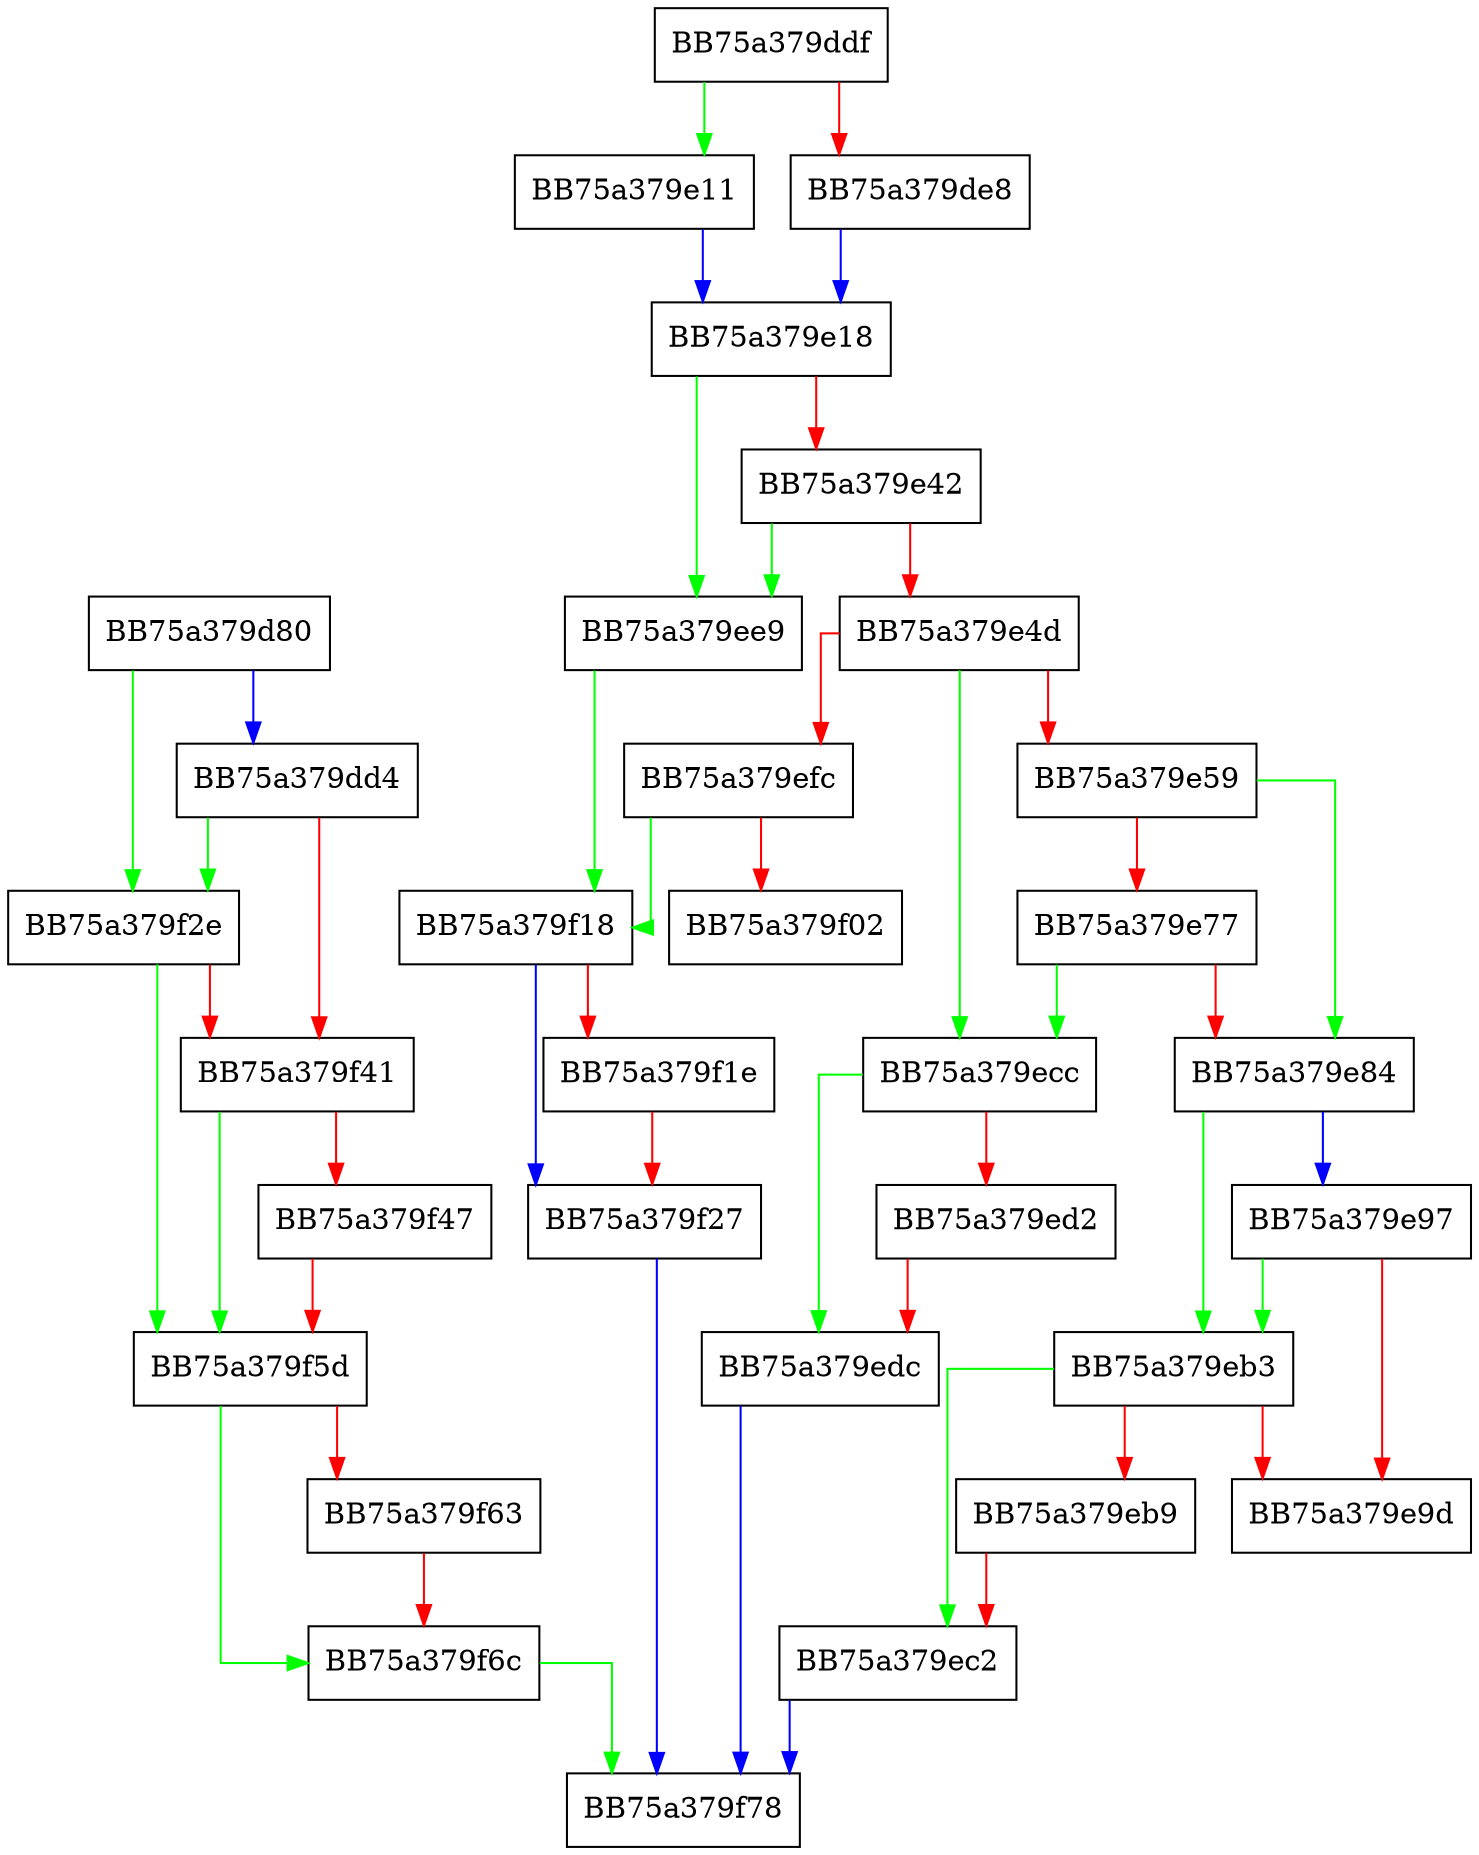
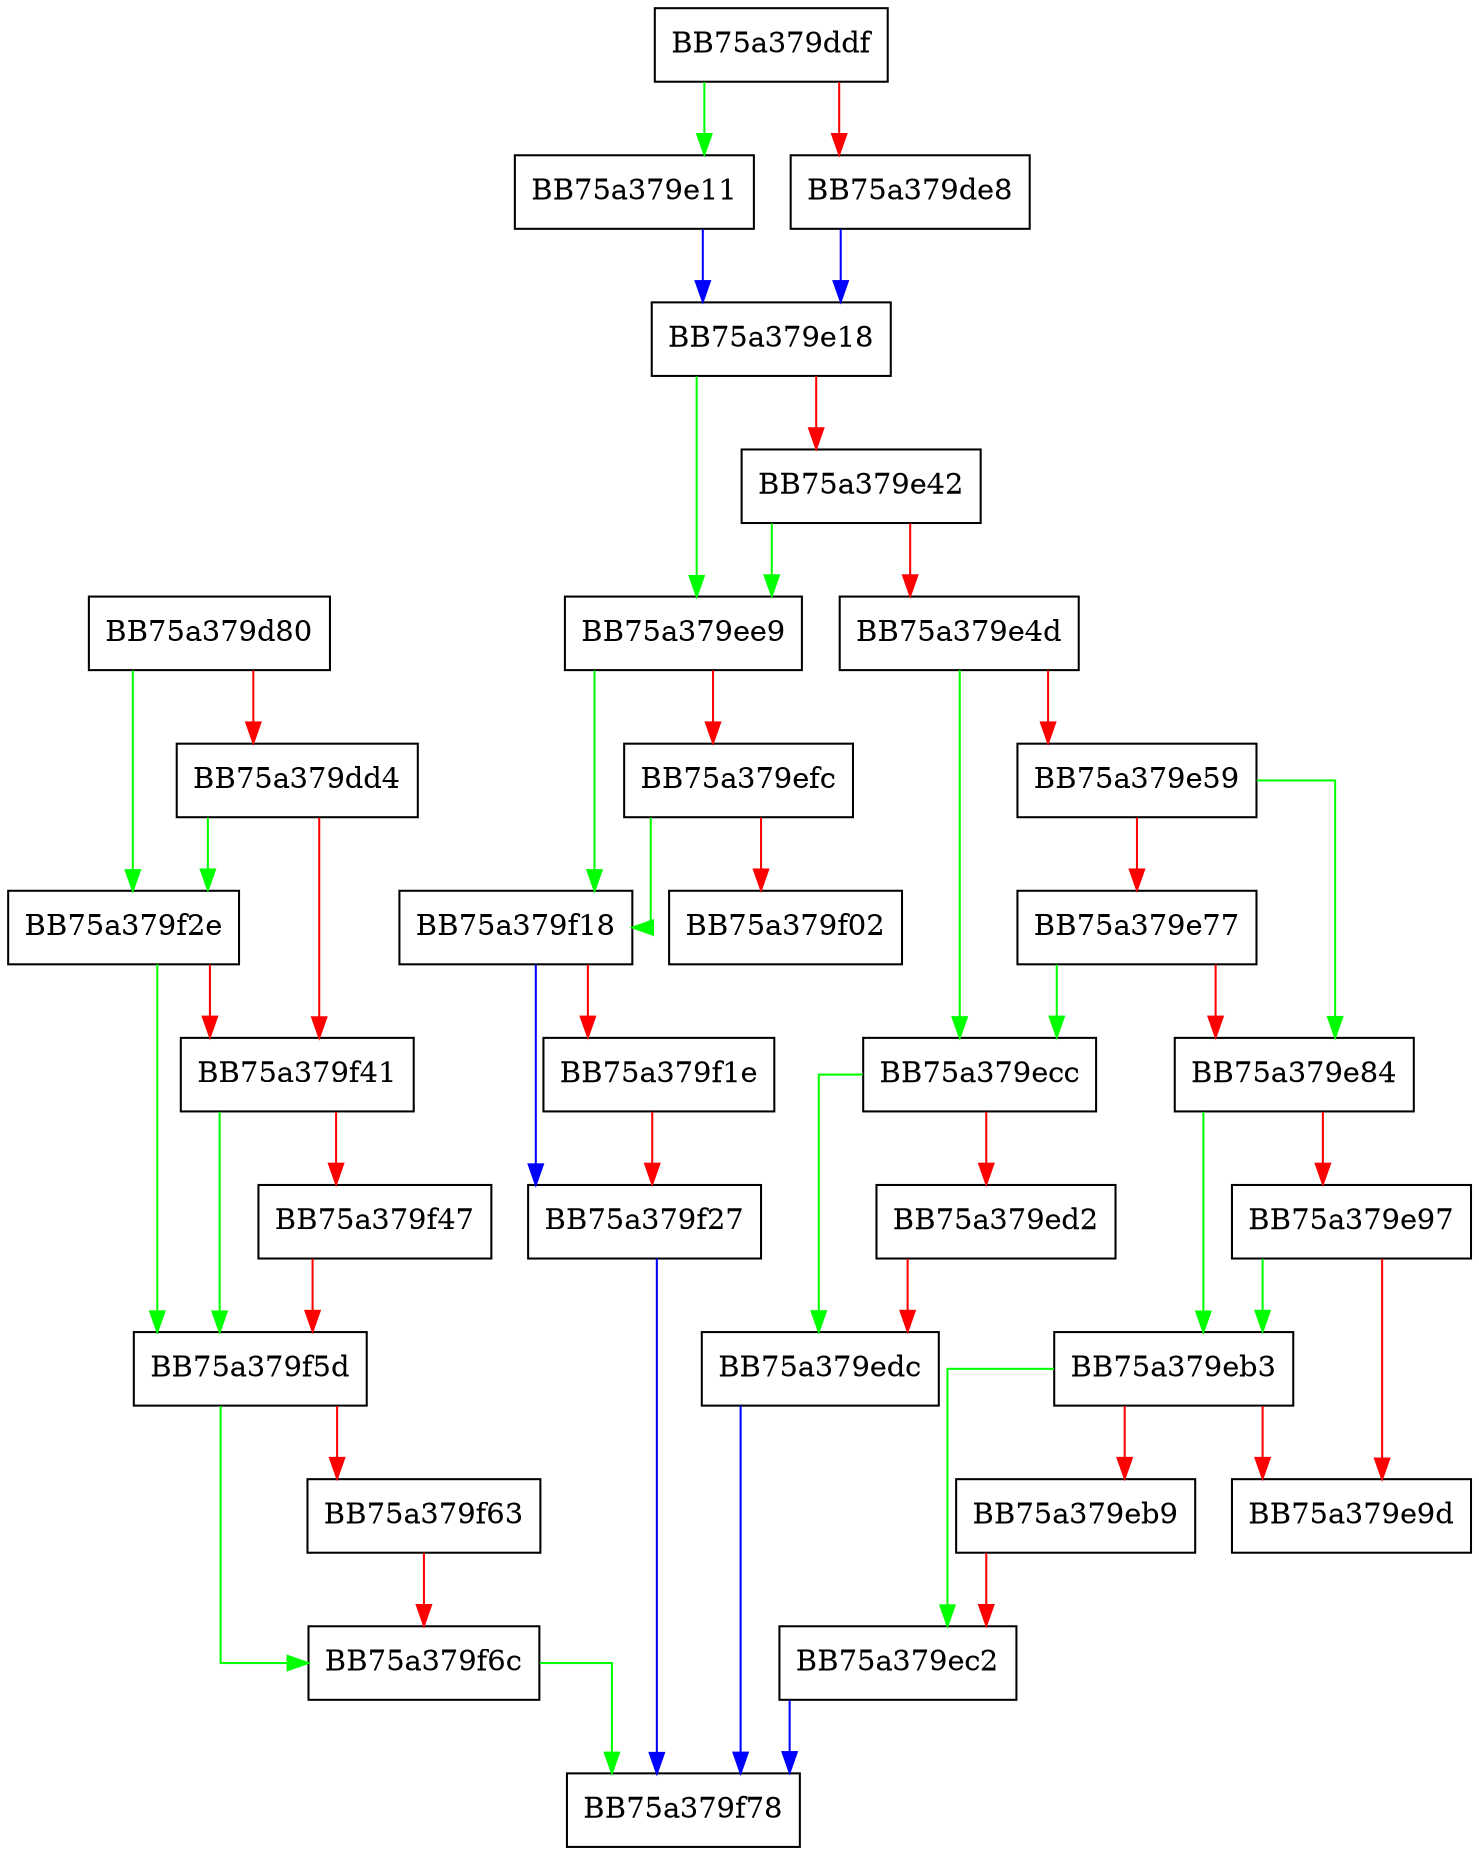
edge "BB75a379e4d" -> "BB75a379efc": now "BB75a379ee9" -> "BB75a379efc"
edge "BB75a379d80" -> "BB75a379dd4": color blue -> red
edge "BB75a379e84" -> "BB75a379e97": color blue -> red
